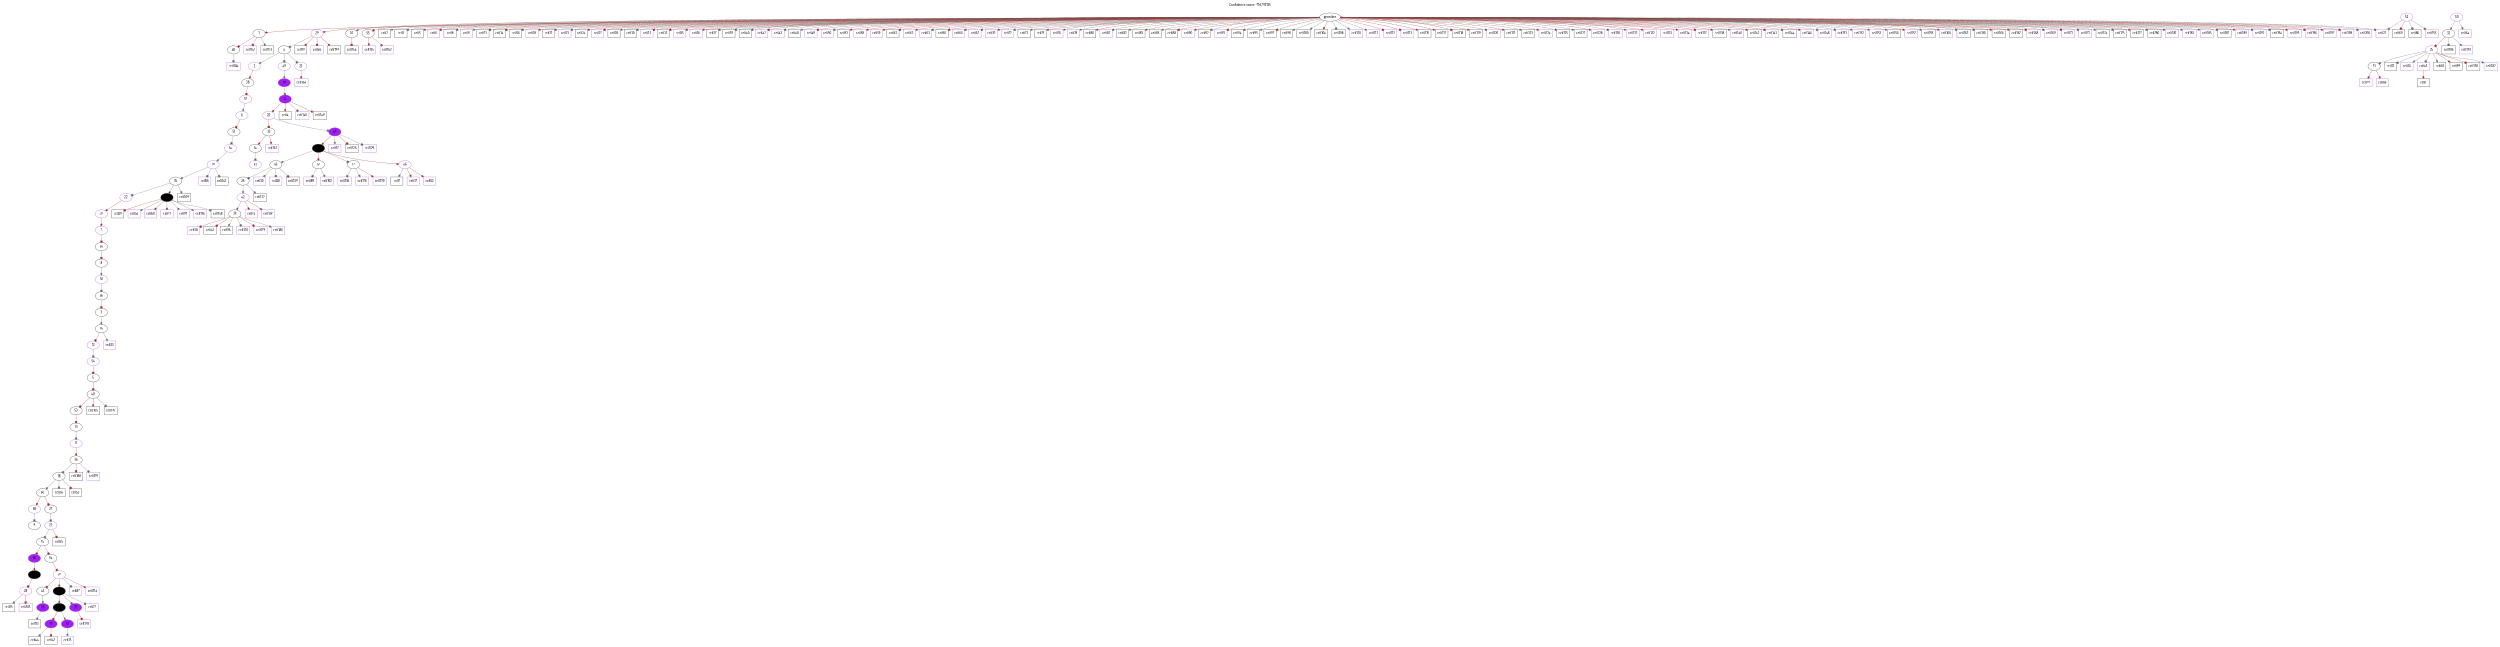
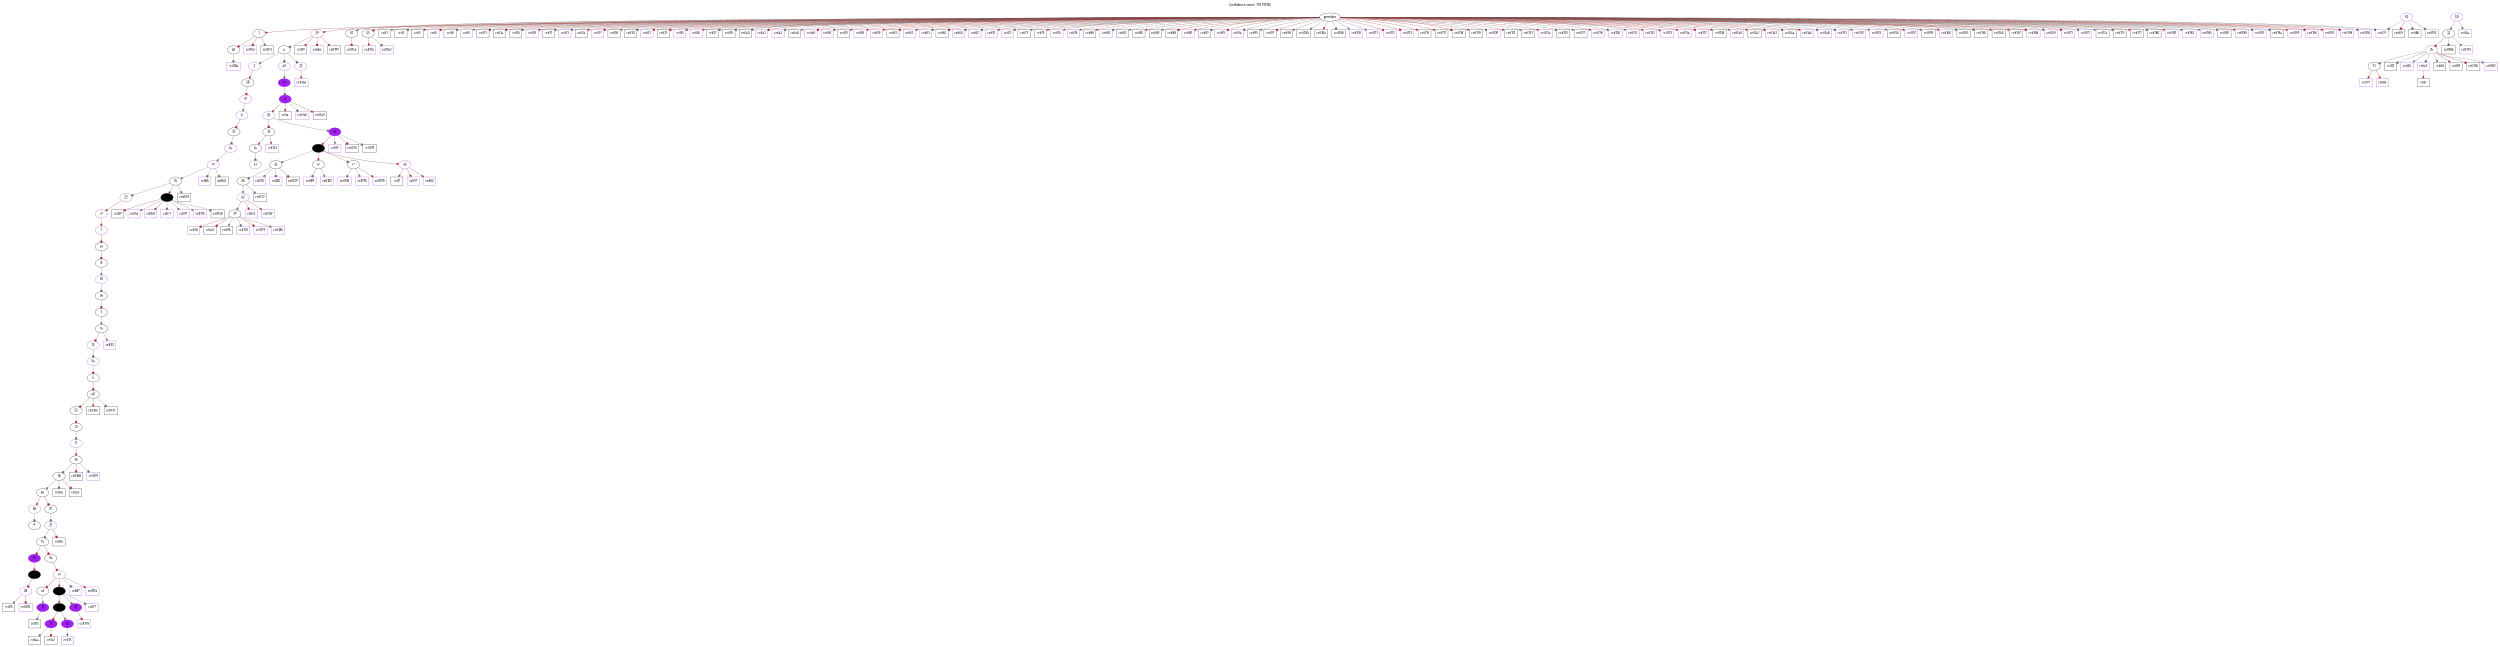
edge "cell133" -> "germline": reversed
node "cell94": color black -> purple
node "cell129": color purple -> black
